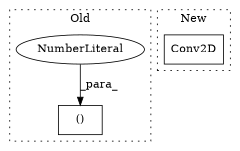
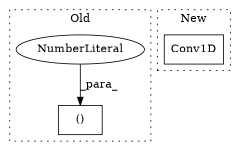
node "Conv2D": label "Conv2D" -> "Conv1D"
